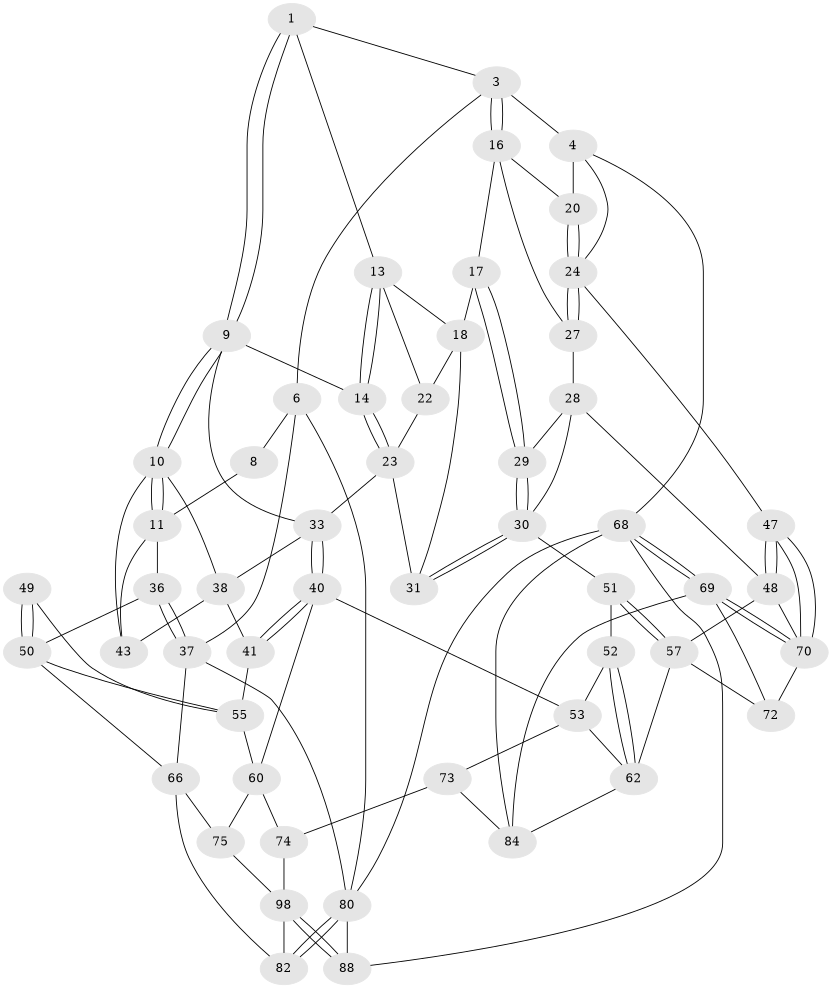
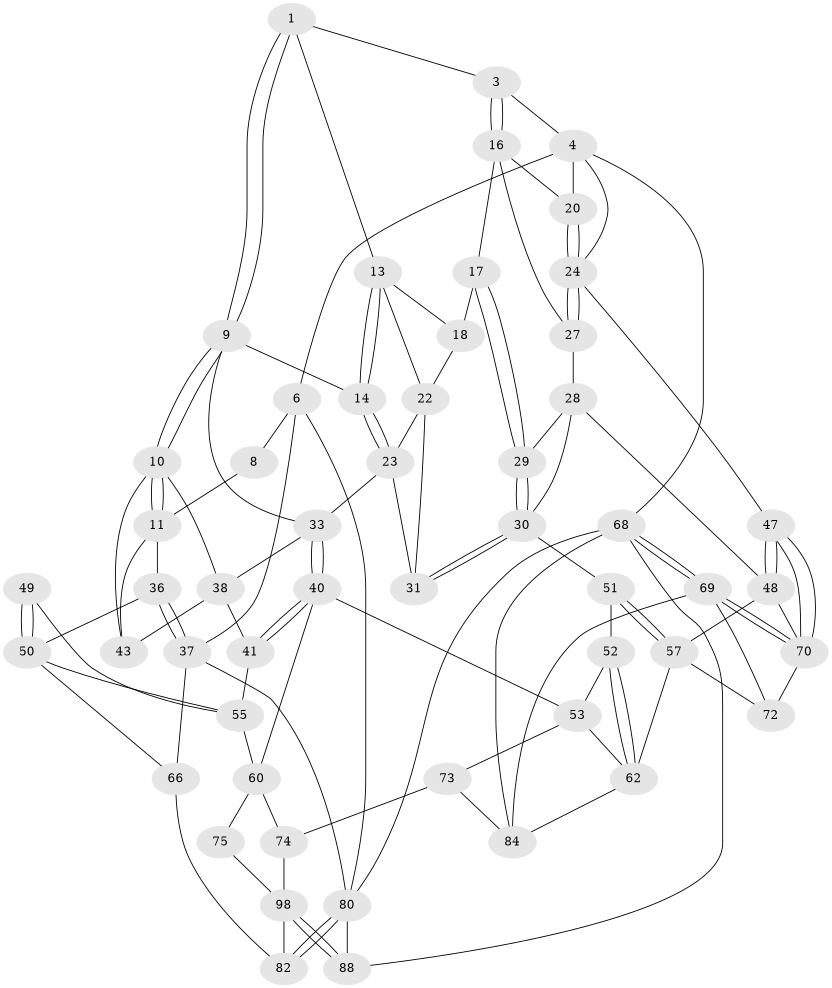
edge "3" -- "6": now "4" -- "6"
edge "18" -- "31": now "22" -- "31"
edge "66" -- "75": removed
